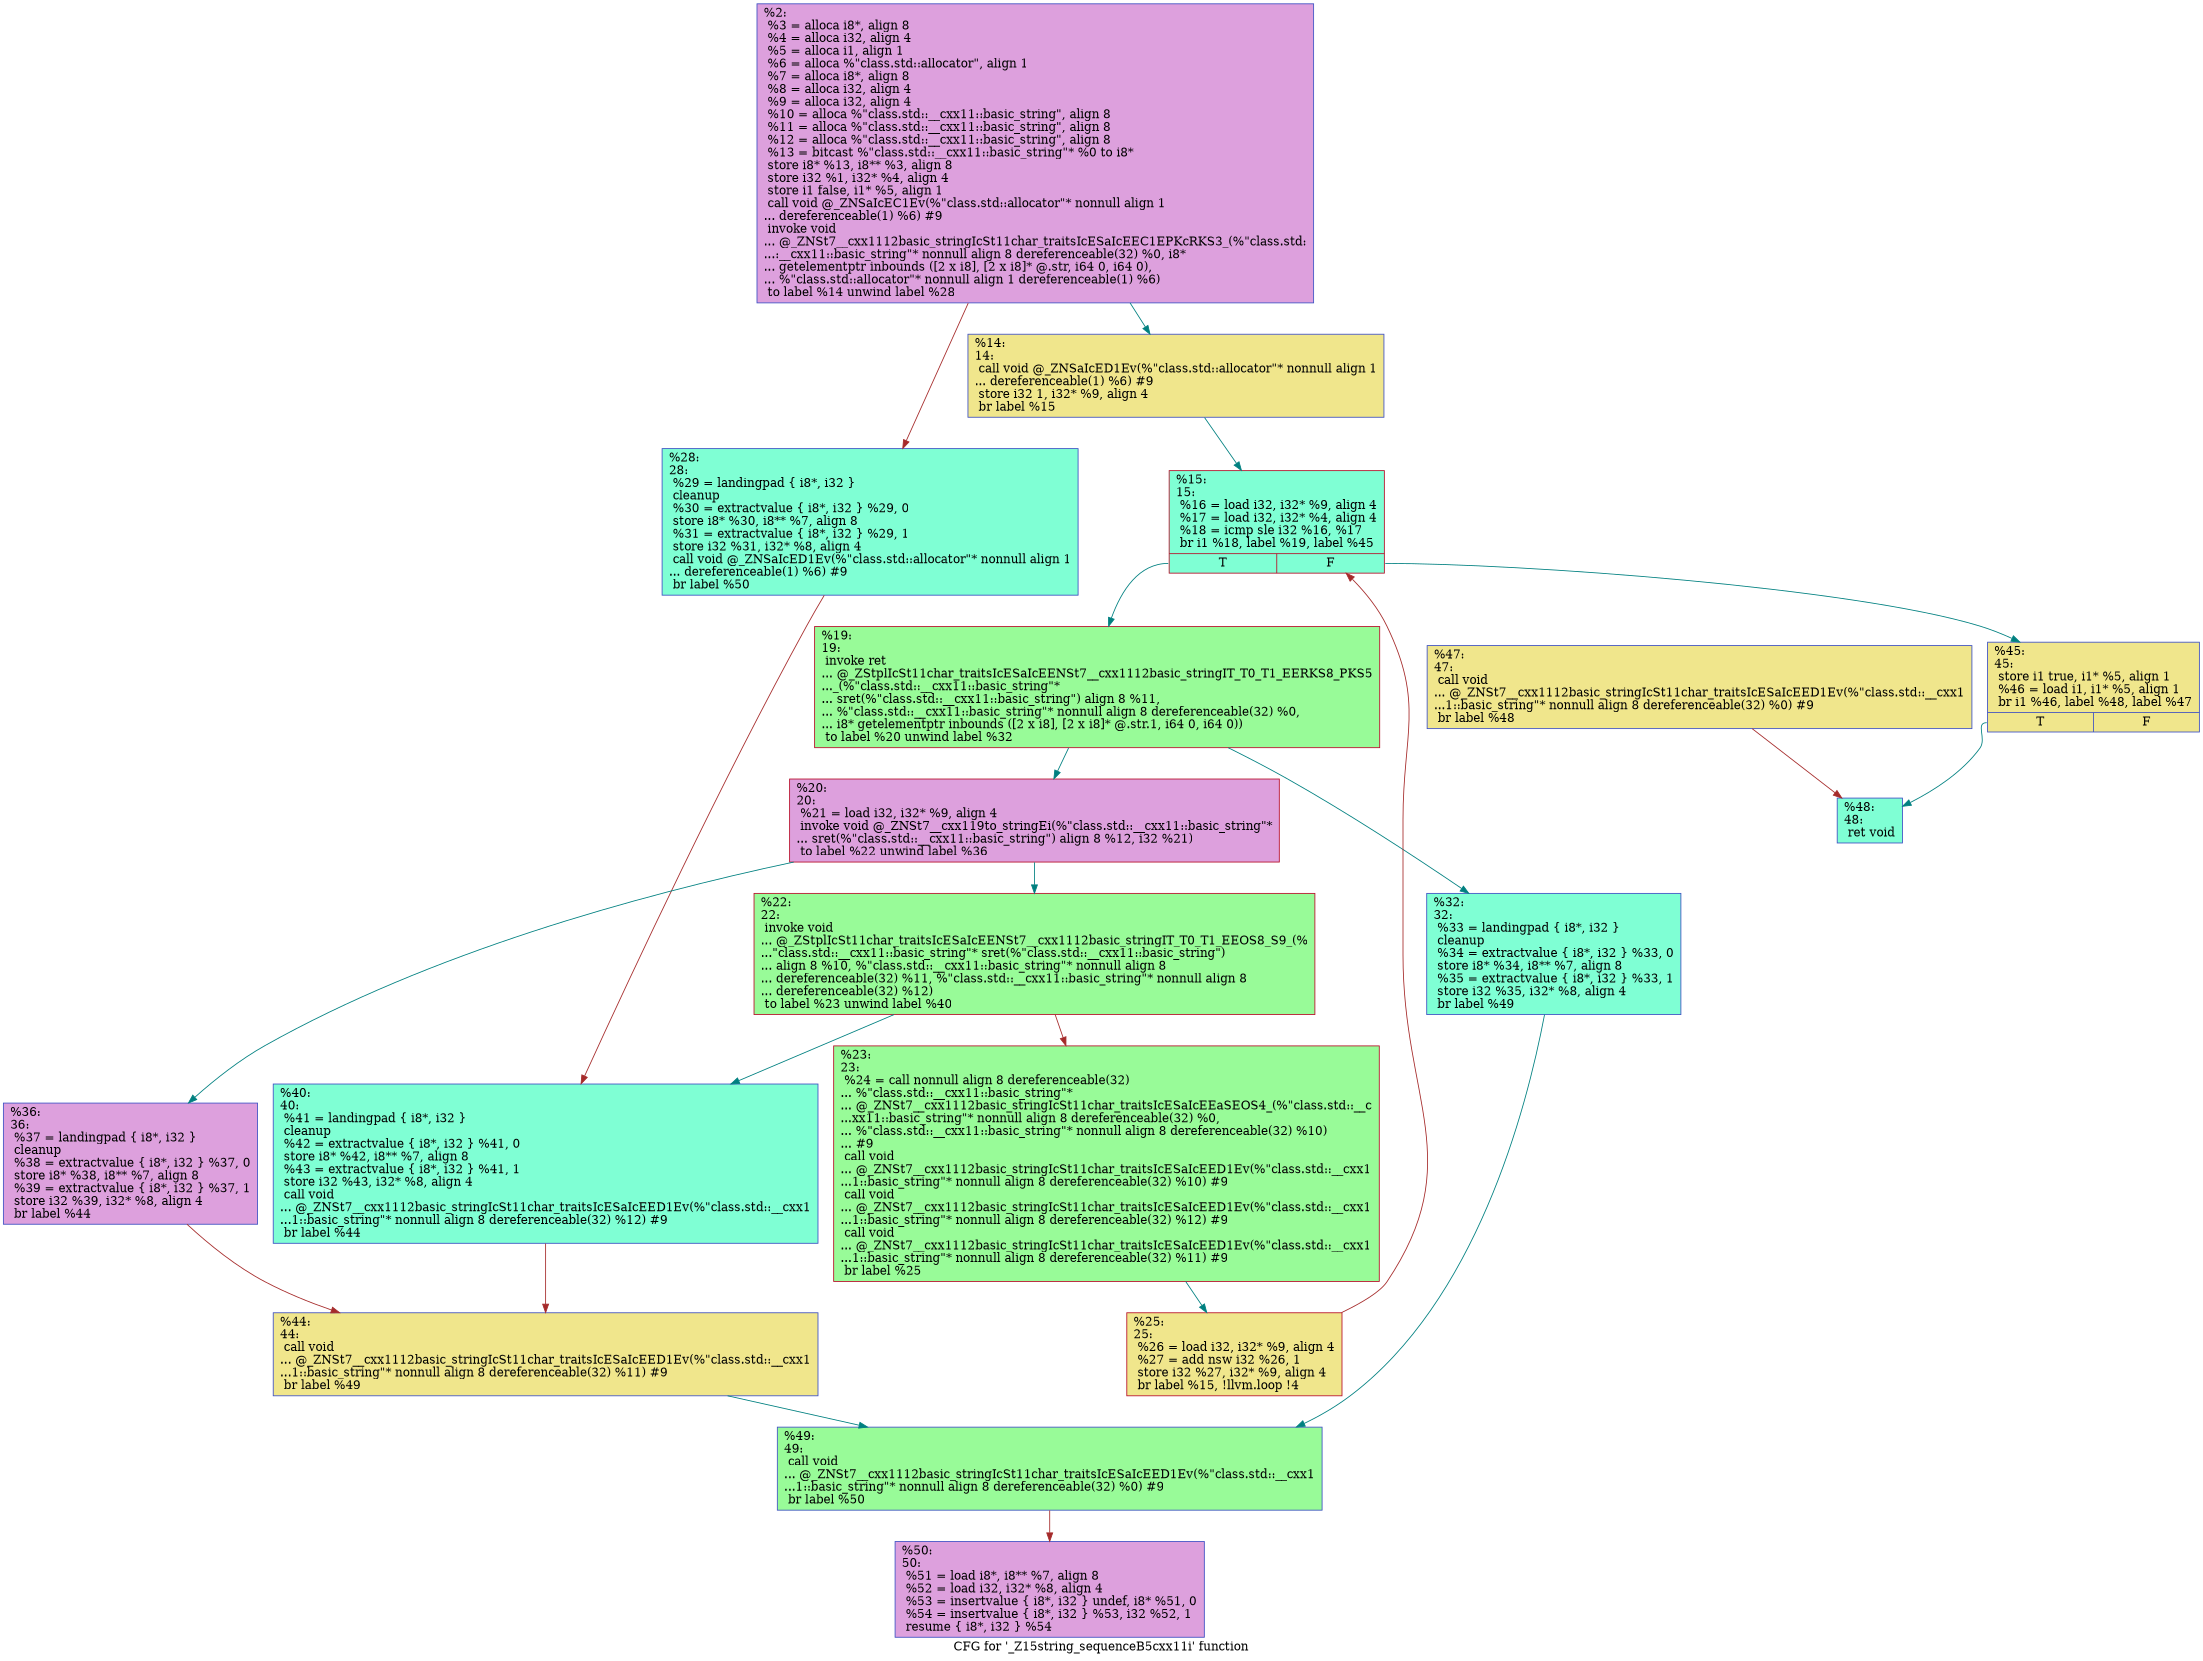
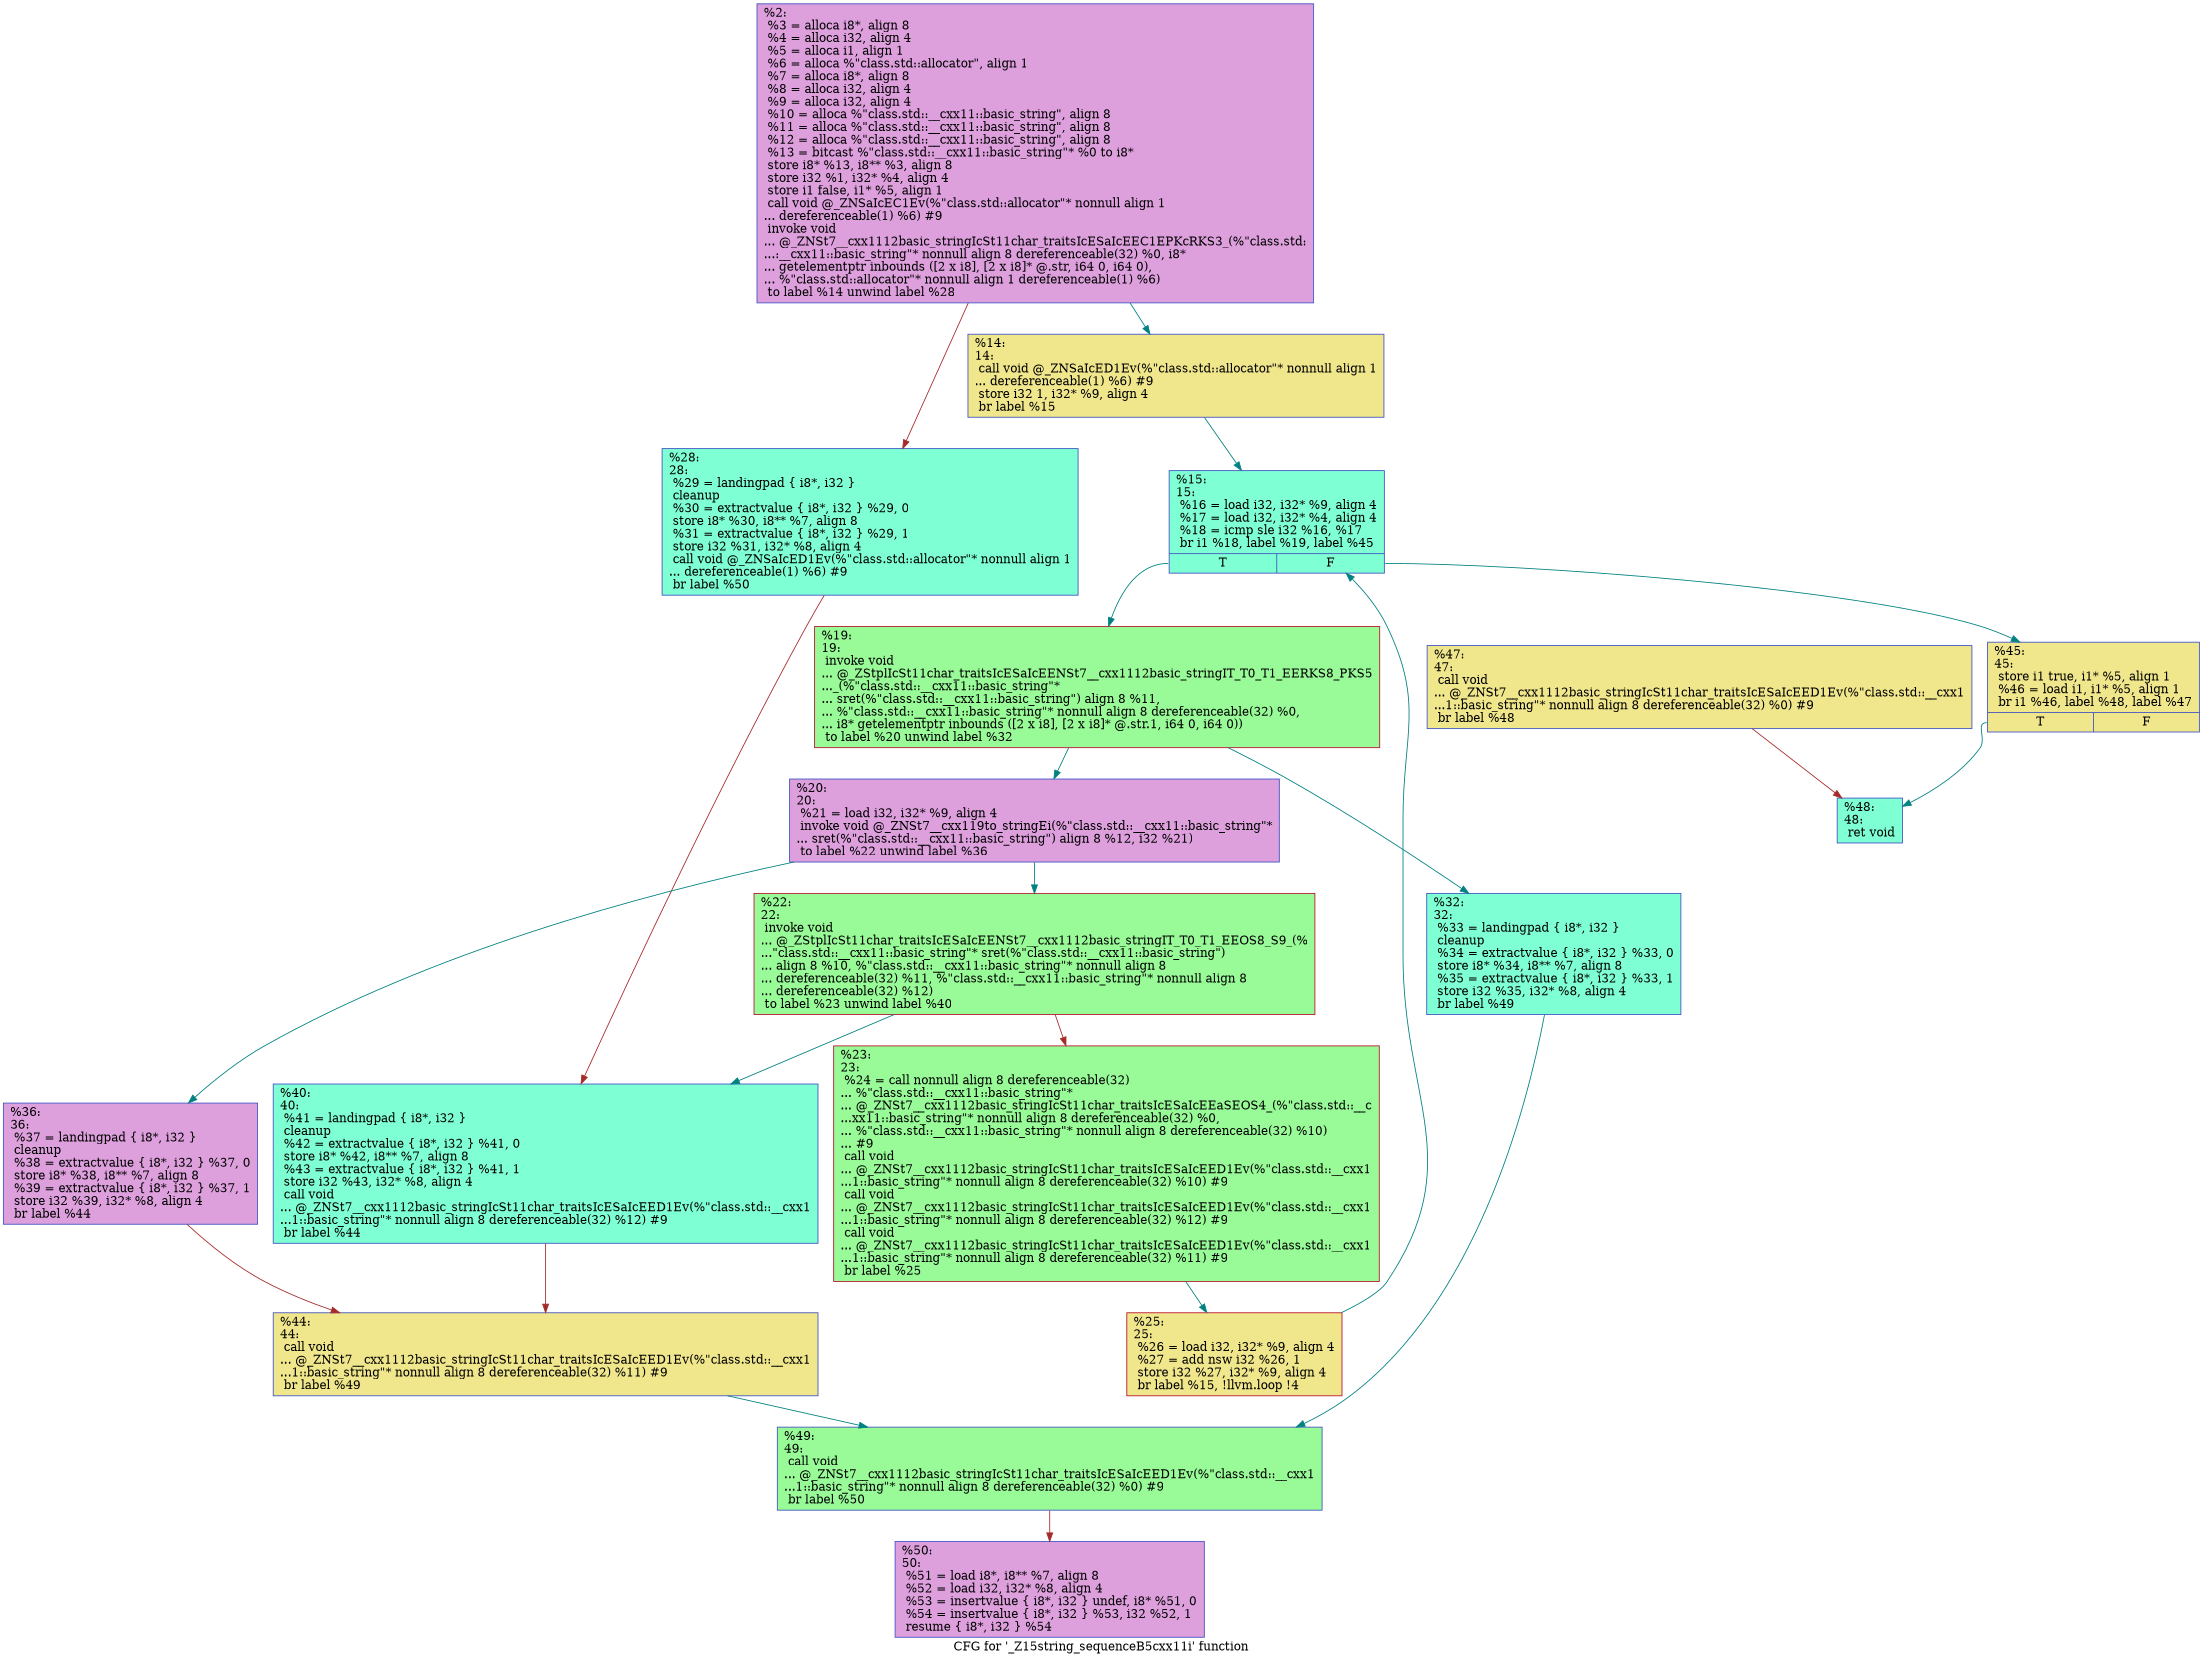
node "%15:": color #b70d28ff -> #3d50c3ff
node "%19:": text "invoke ret" -> "invoke void"
node "%20:": color #b70d28ff -> #3d50c3ff
edge "%25:" -> "%15:": color brown -> teal
